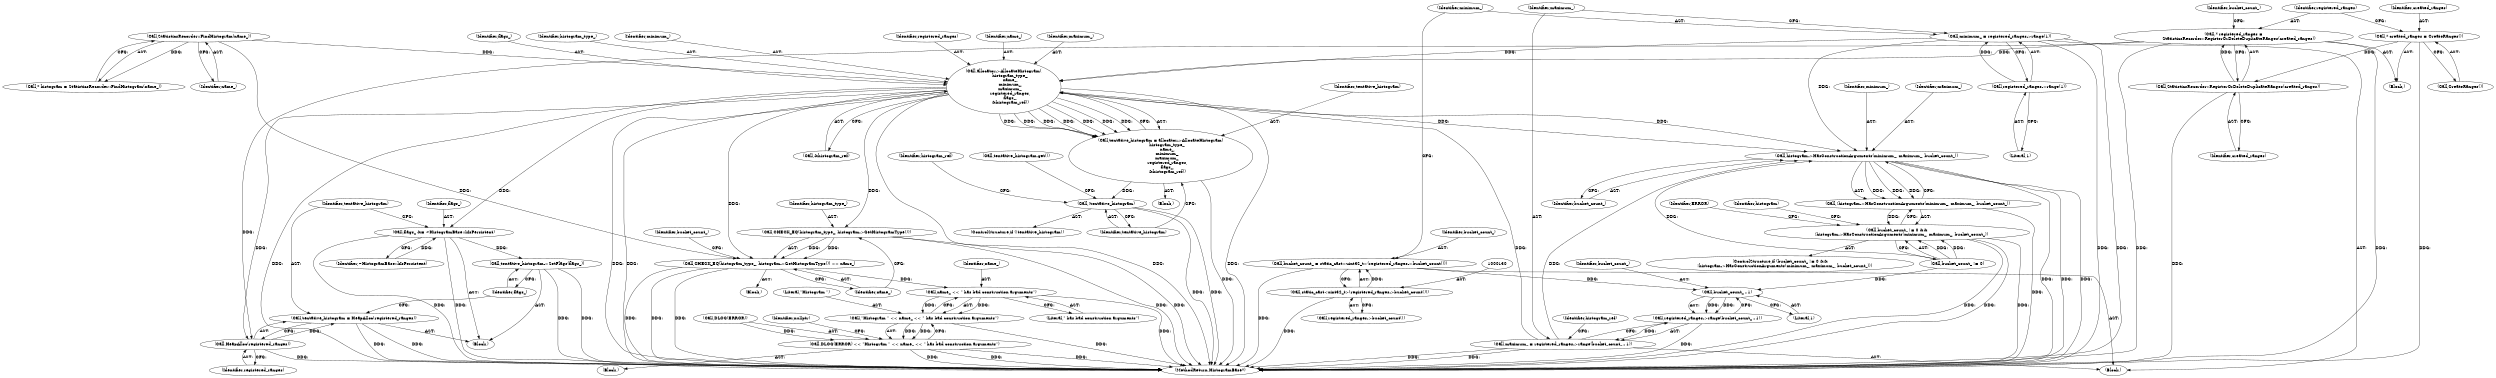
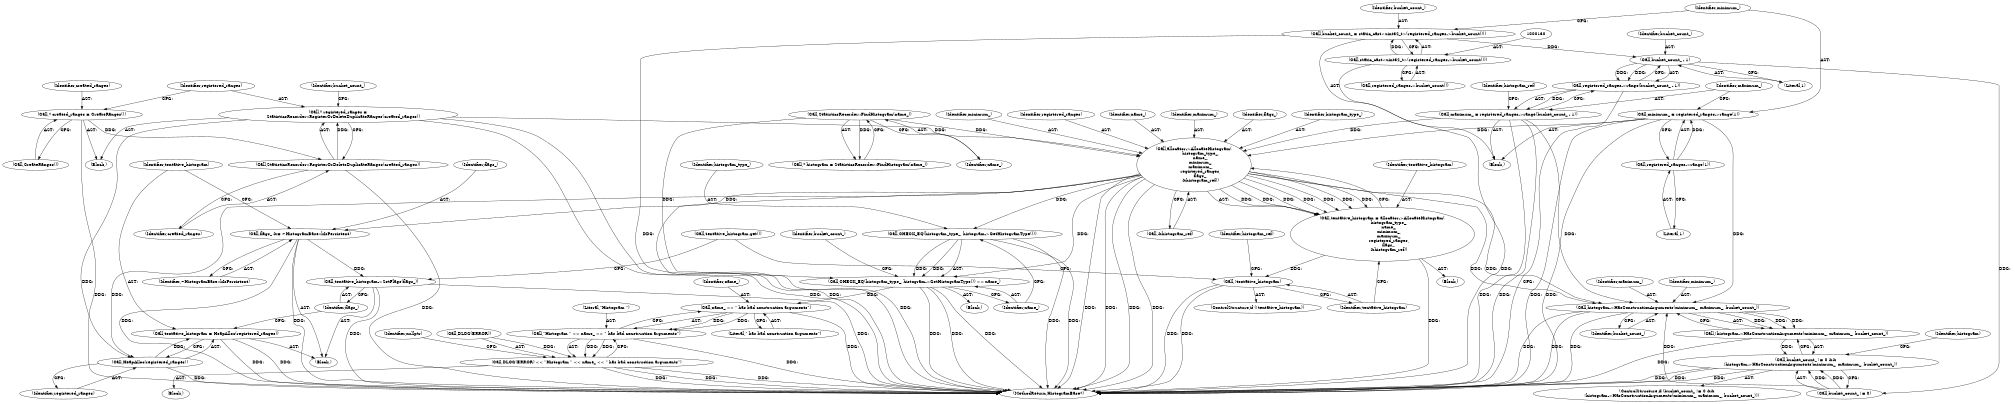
node "(Identifier,ERROR)": removed
edge "(Identifier,~HistogramBase::kIsPersistent)" -> "(Call,flags_ &= ~HistogramBase::kIsPersistent)": label "DDG: " -> "AST: "
edge "(Call,tentative_histogram.get())" -> "(Call,tentative_histogram->SetFlags(flags_))": added, label "CFG:"
edge "(Call,bucket_count_ != 0)" -> "(Call,bucket_count_ - 1)": reversed
edge "(Call,registered_ranges->range(bucket_count_ - 1))" -> "(MethodReturn,HistogramBase*)": label "DDG: " -> "CFG: "
